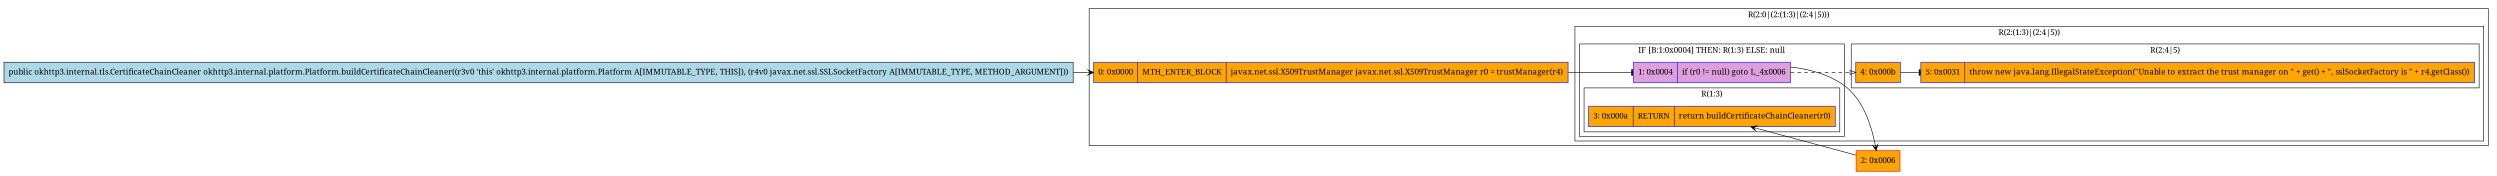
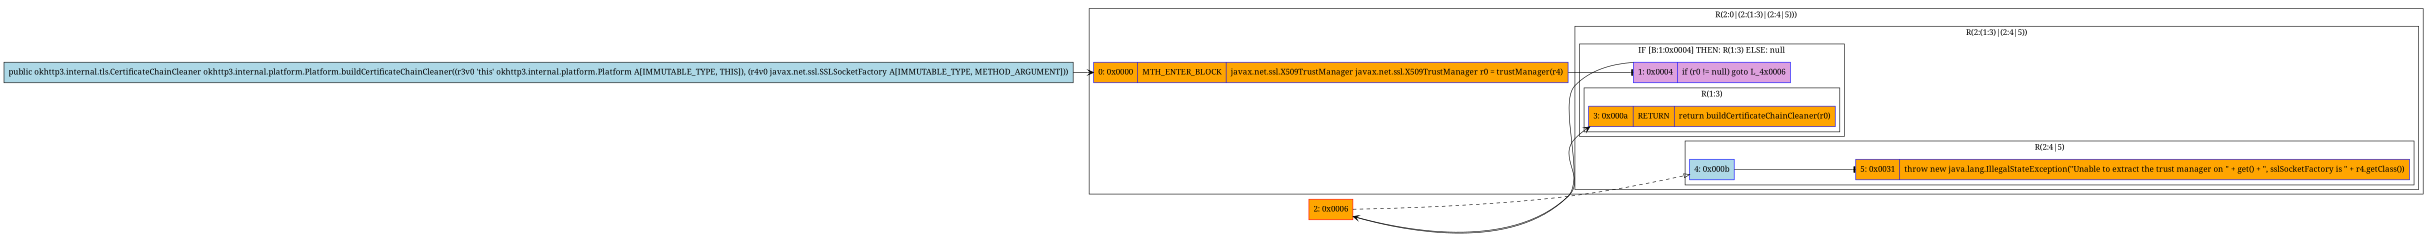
edge "1: 0x0004" -> "4: 0x000b": now "2: 0x0006" -> "4: 0x000b"
node "4: 0x000b": fillcolor orange -> lightblue
